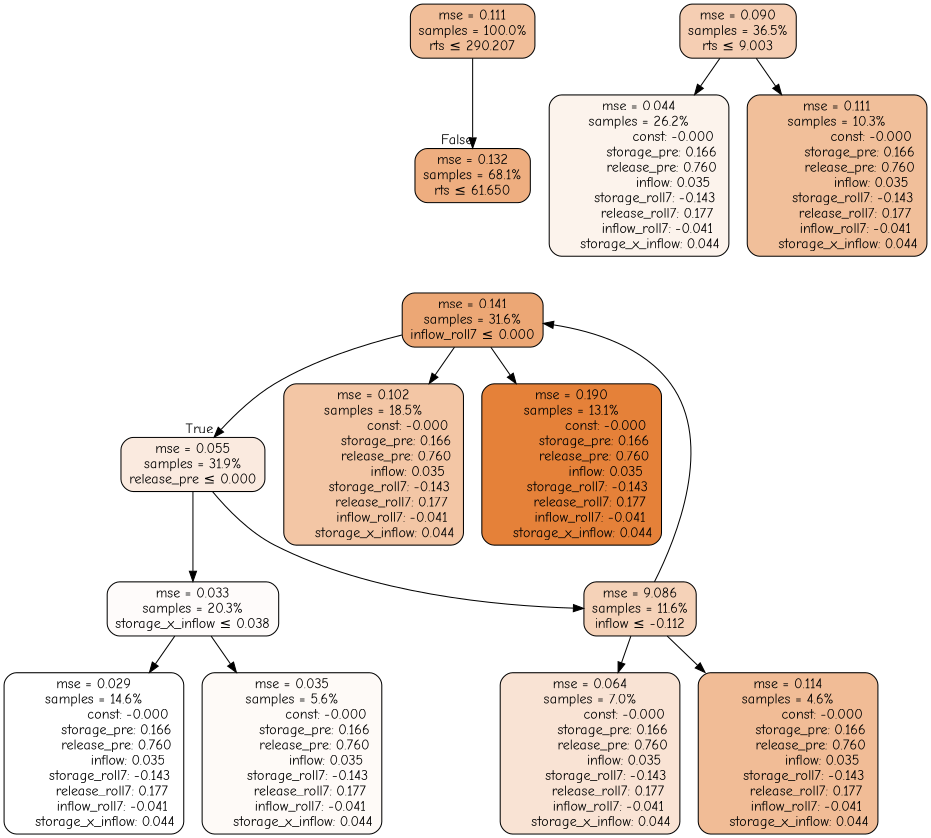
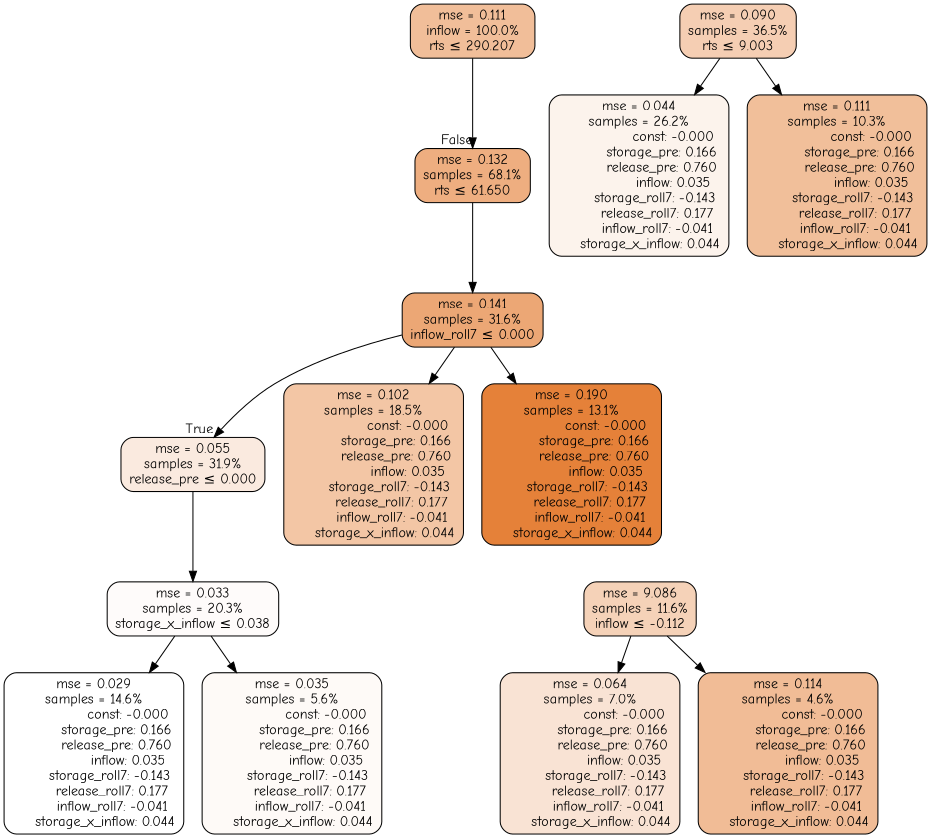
node "mse = 0.111 samples = 100.0% rts ≤ 290.207": label "mse = 0.111 samples = 100.0% rts ≤ 290.207" -> "mse = 0.111 inflow = 100.0% rts ≤ 290.207"
edge "mse = 9.086 samples = 11.6% inflow ≤ -0.112" -> "mse = 0.141 samples = 31.6% inflow_roll7 ≤ 0.000": now "mse = 0.132 samples = 68.1% rts ≤ 61.650" -> "mse = 0.141 samples = 31.6% inflow_roll7 ≤ 0.000"
edge "mse = 0.055 samples = 31.9% release_pre ≤ 0.000" -> "mse = 9.086 samples = 11.6% inflow ≤ -0.112": removed
